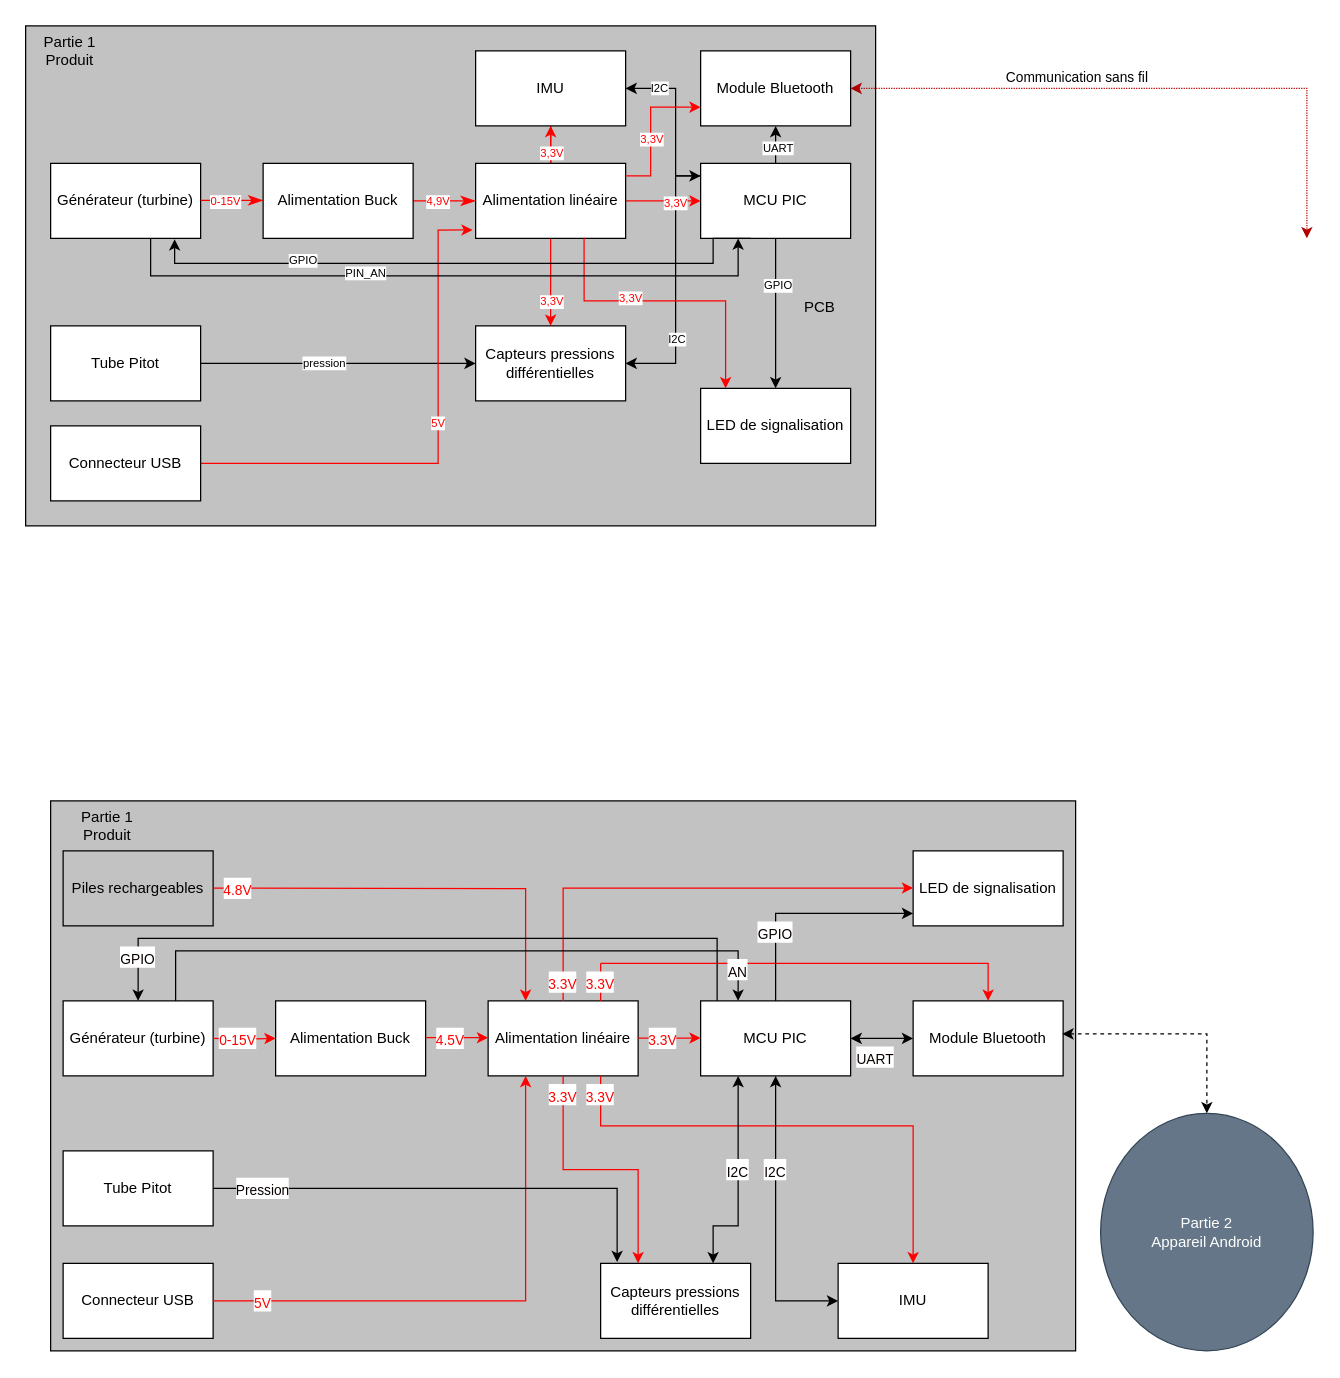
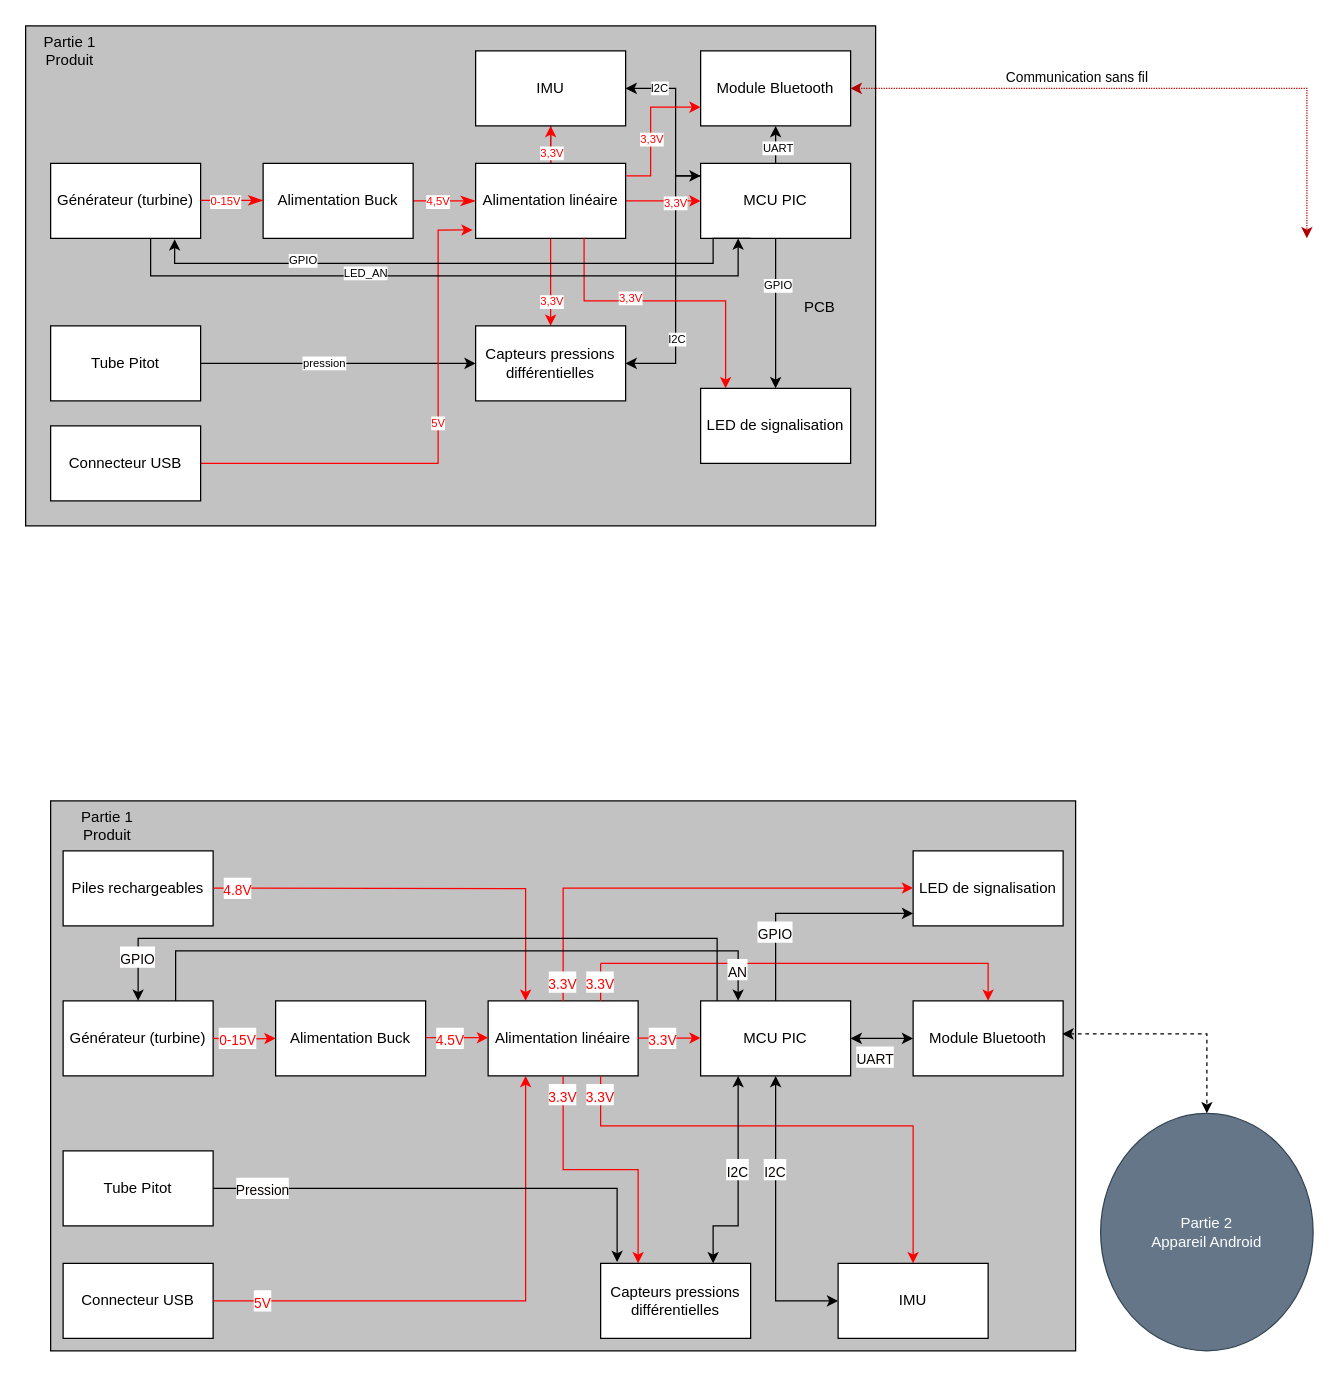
node "4,9V": label "4,9V" -> "4,5V"
node "PIN_AN": label "PIN_AN" -> "LED_AN"
node "Piles rechargeables": fillcolor #c2c2c2 -> #ffffff
